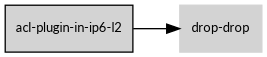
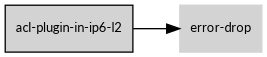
node "drop-drop": label "drop-drop" -> "error-drop"
